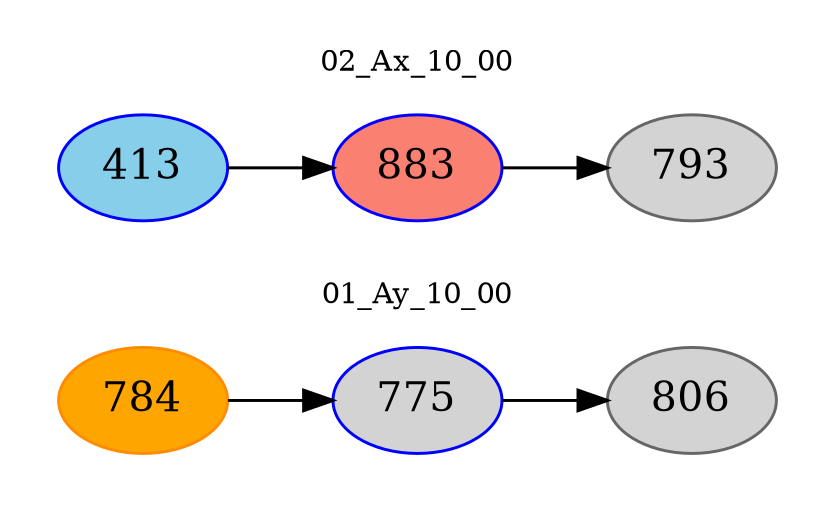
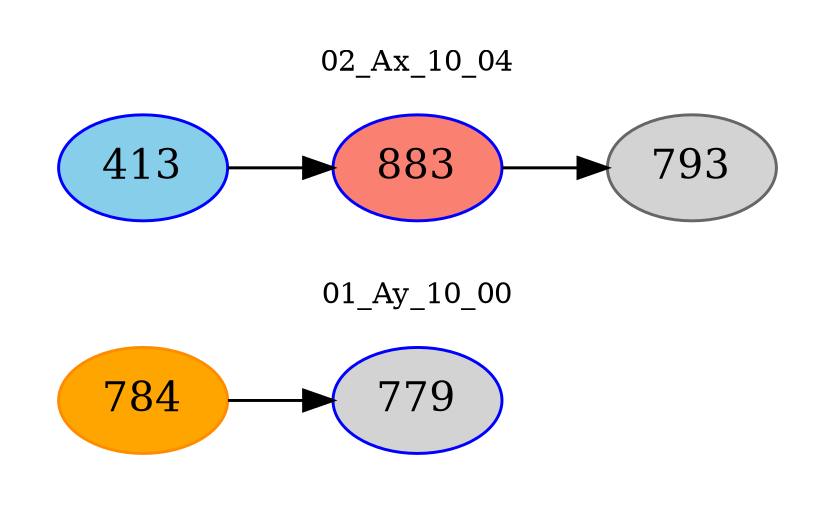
cluster "02_Ax_10_00": label "02_Ax_10_00" -> "02_Ax_10_04"
node "775": label "775" -> "779"
node "806": removed
